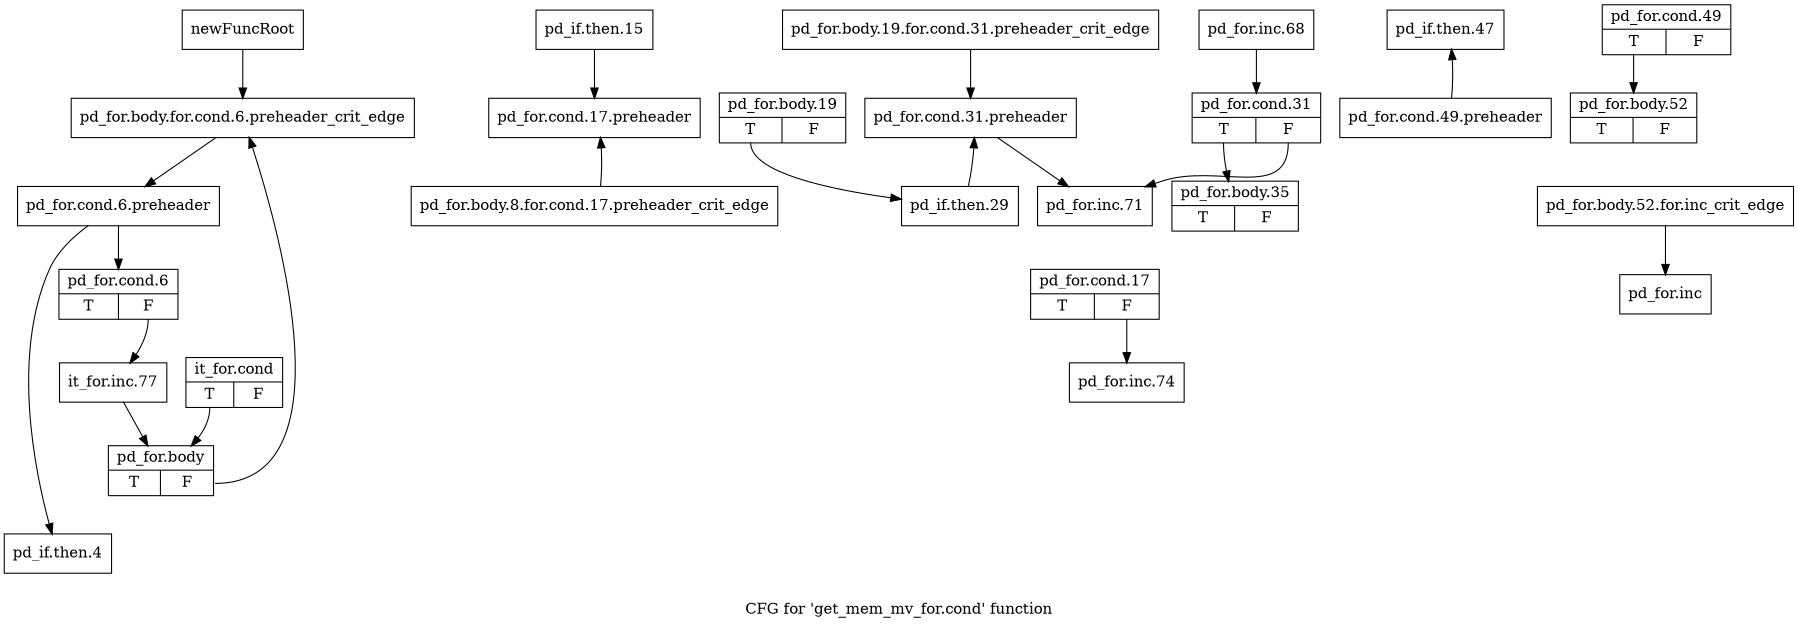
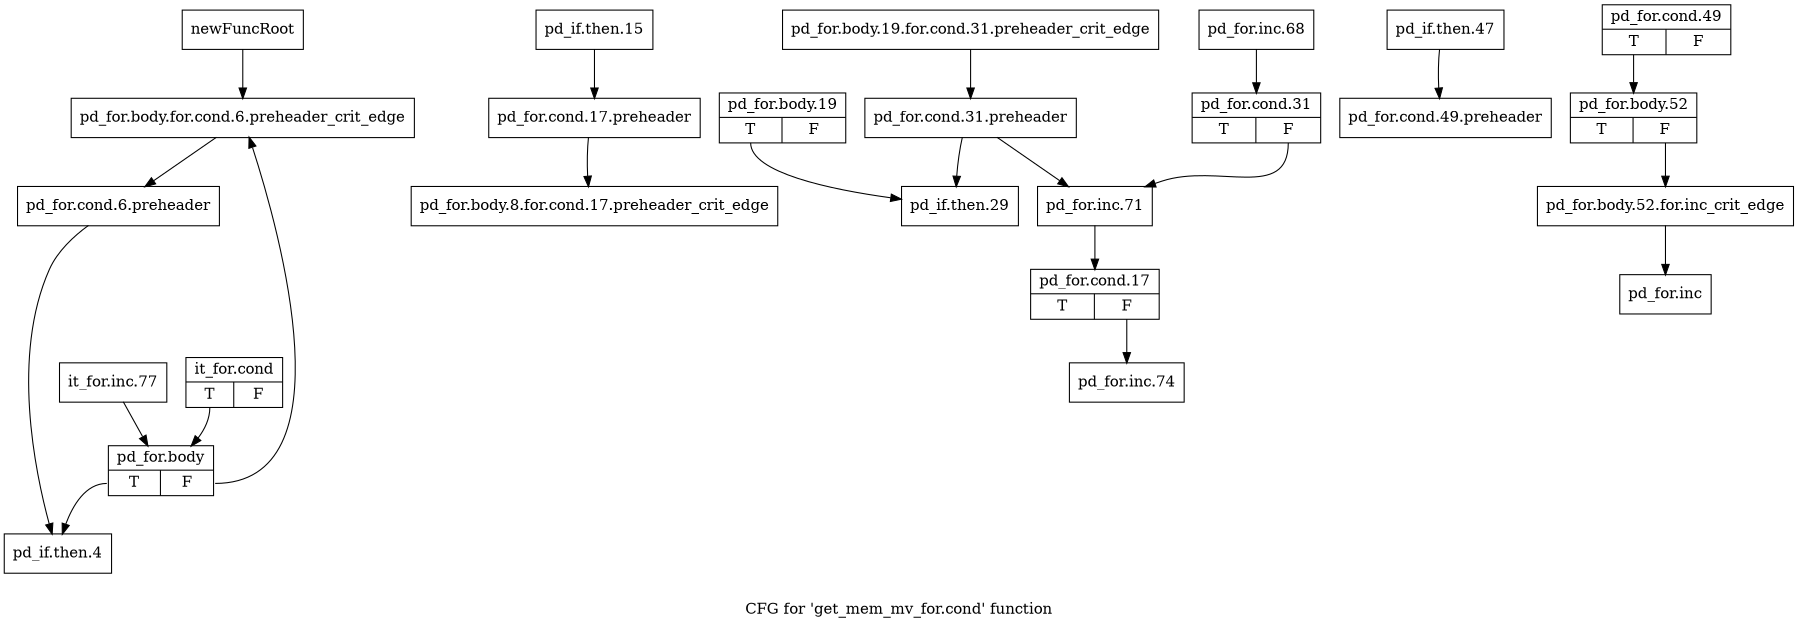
edge "pd_for.cond.49.preheader" -> "pd_if.then.47": reversed
edge "pd_for.body.52" -> "pd_for.body.52.for.inc_crit_edge": added
edge "pd_for.body.8.for.cond.17.preheader_crit_edge" -> "pd_for.cond.17.preheader": reversed
edge "pd_if.then.29" -> "pd_for.cond.31.preheader": reversed
node "pd_for.body.35": removed
edge "pd_for.inc.71" -> "pd_for.cond.17": added
node "pd_for.cond.6": removed
edge "pd_for.body" -> "pd_if.then.4": added
